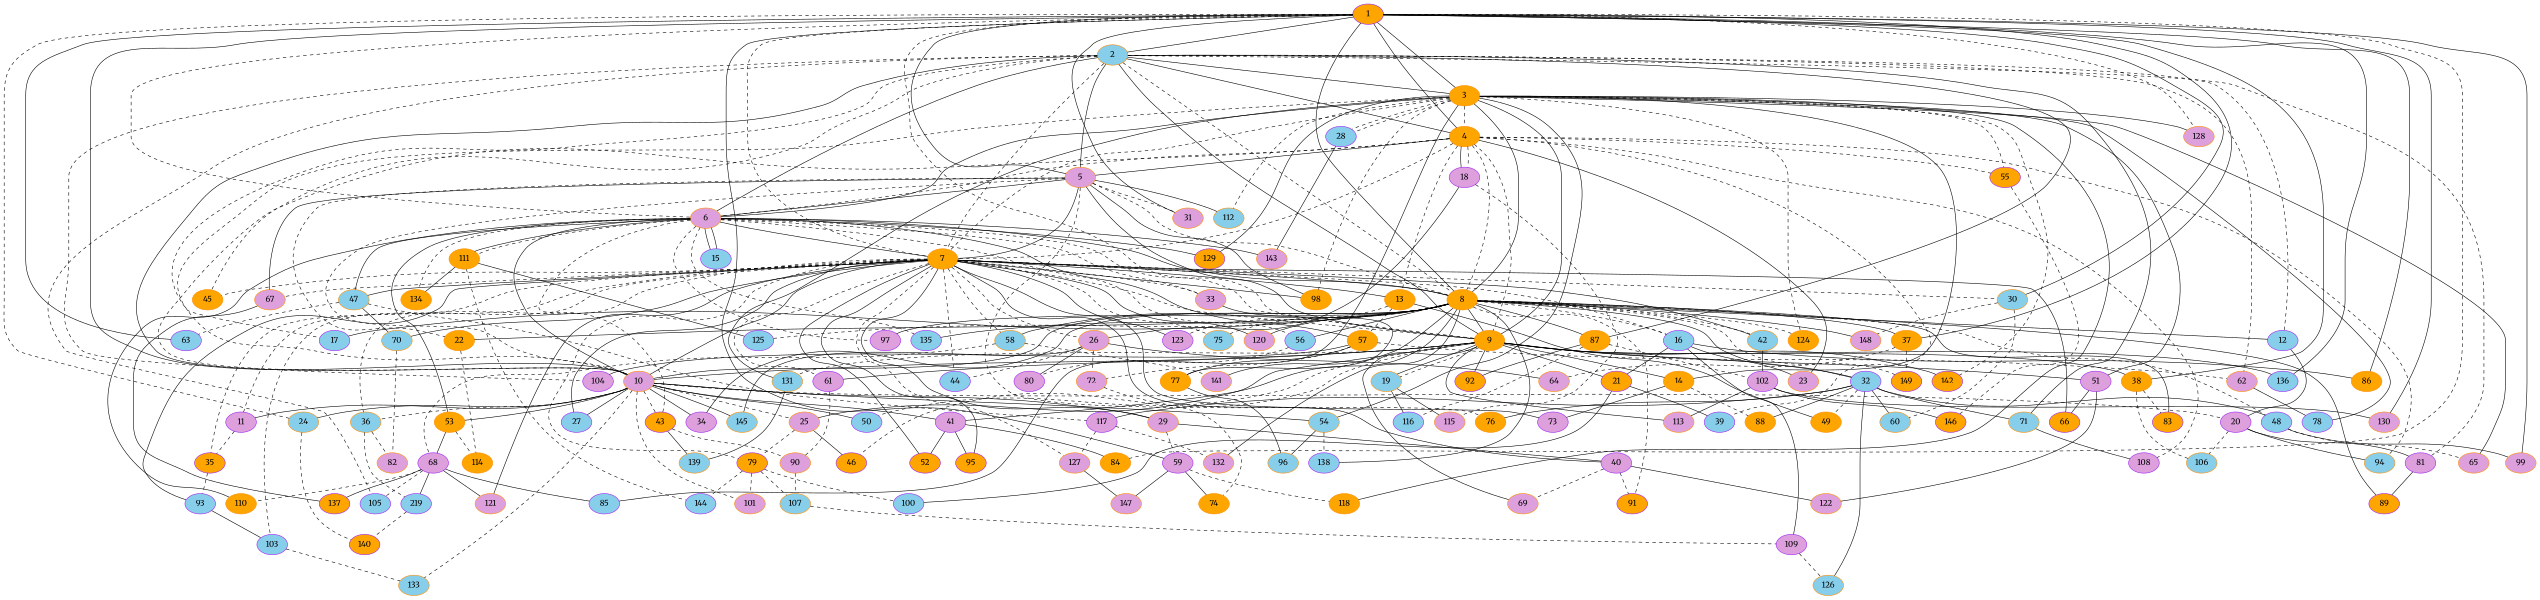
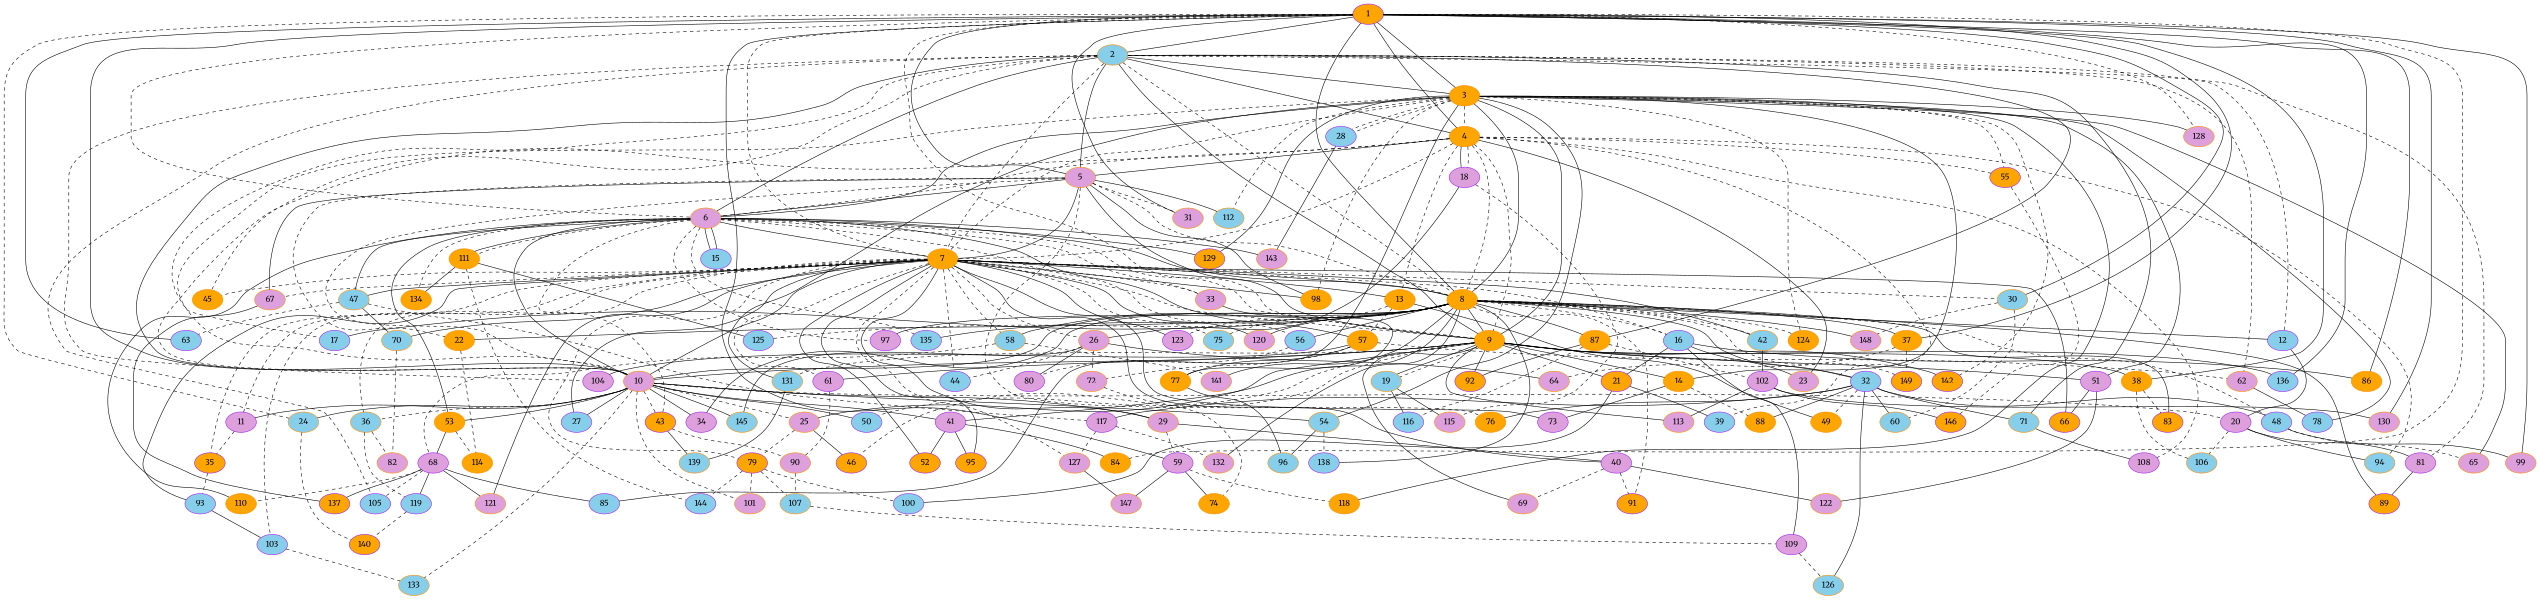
node "219": label "219" -> "119"
